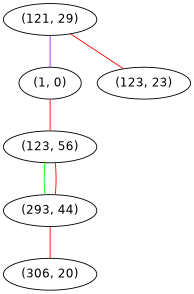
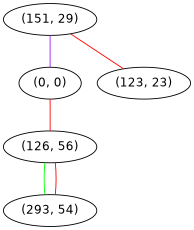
node "(121, 29)": label "(121, 29)" -> "(151, 29)"
node "(1, 0)": label "(1, 0)" -> "(0, 0)"
node "(123, 56)": label "(123, 56)" -> "(126, 56)"
node "(293, 44)": label "(293, 44)" -> "(293, 54)"
node "(306, 20)": removed
